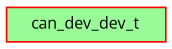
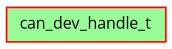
node "can_dev_dev_t": label "can_dev_dev_t" -> "can_dev_handle_t"
